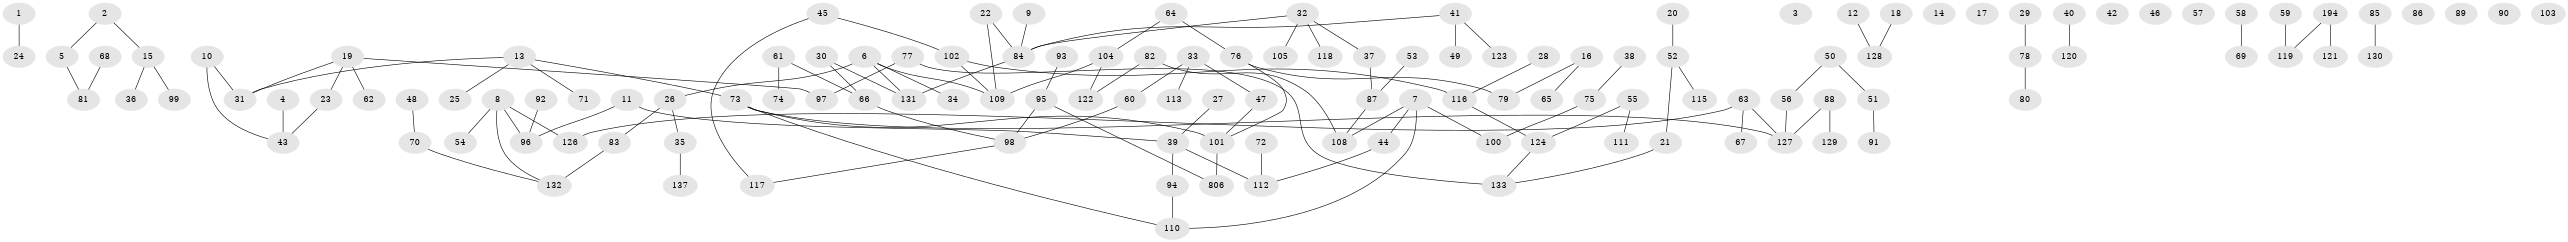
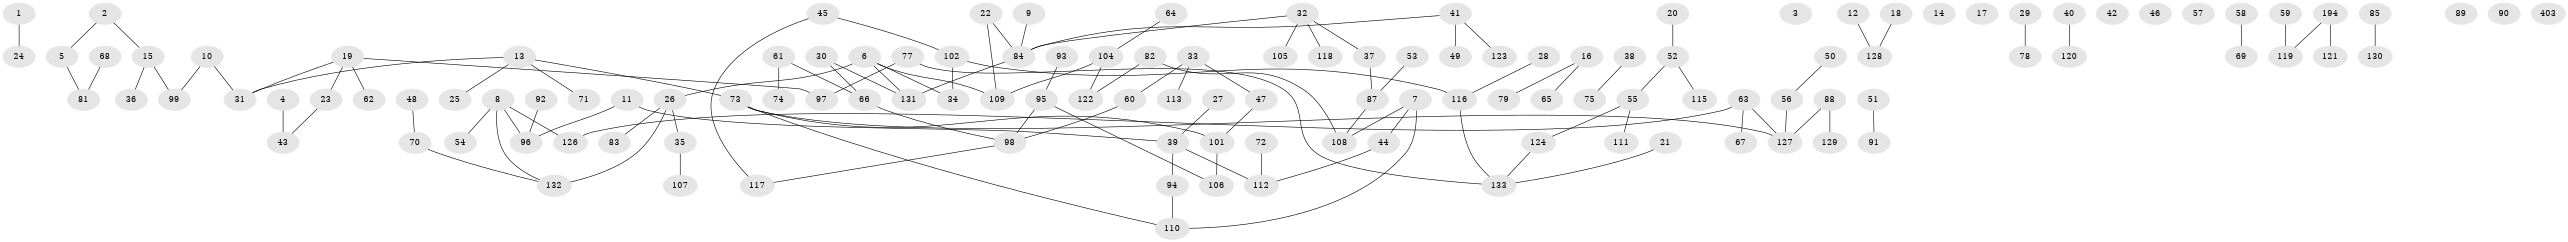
node "86": removed
node "103": label "103" -> "403"
node "76": removed
edge "102" -- "109": now "102" -- "34"
edge "50" -- "51": removed
edge "52" -- "21": now "52" -- "55"
node "80": removed
edge "10" -- "43": now "10" -- "99"
edge "116" -- "124": now "116" -- "133"
node "100": removed
edge "83" -- "132": now "26" -- "132"
node "137": label "137" -> "107"
node "806": label "806" -> "106"
